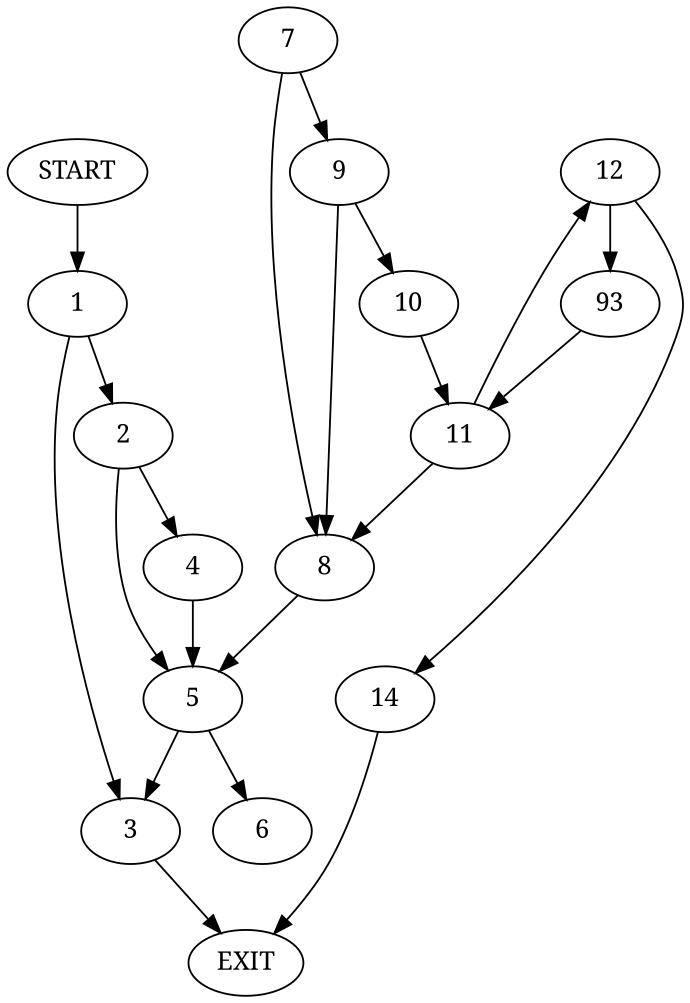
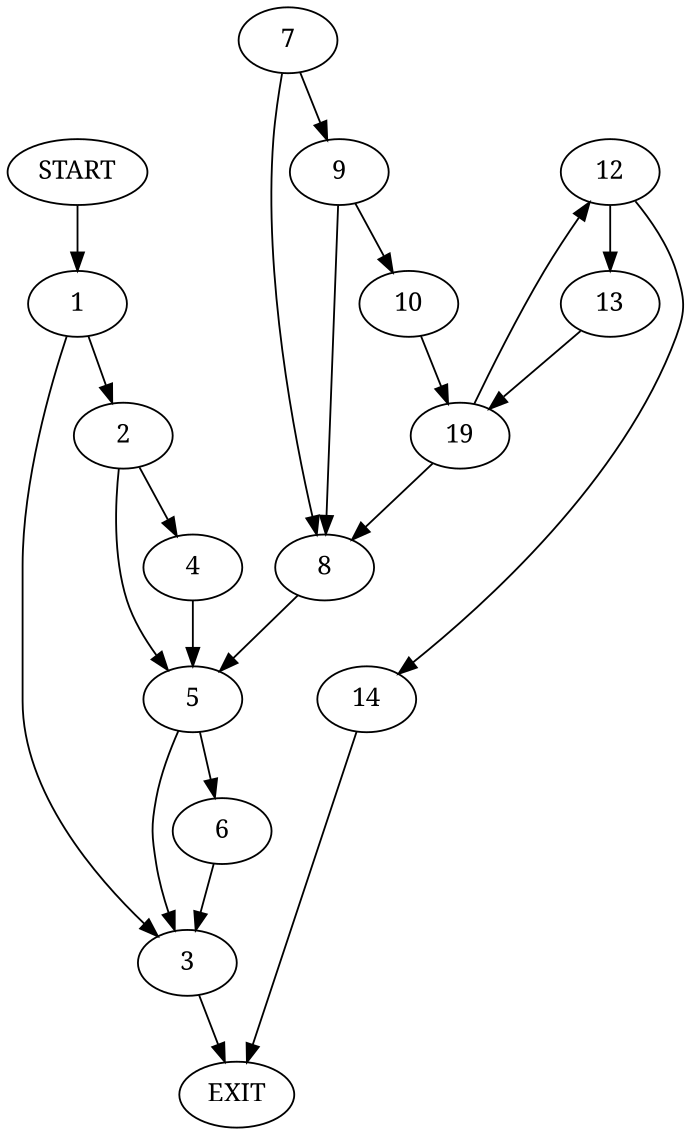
node "93": label "93" -> "13"
node "11": label "11" -> "19"
edge "6" -> "3": added
